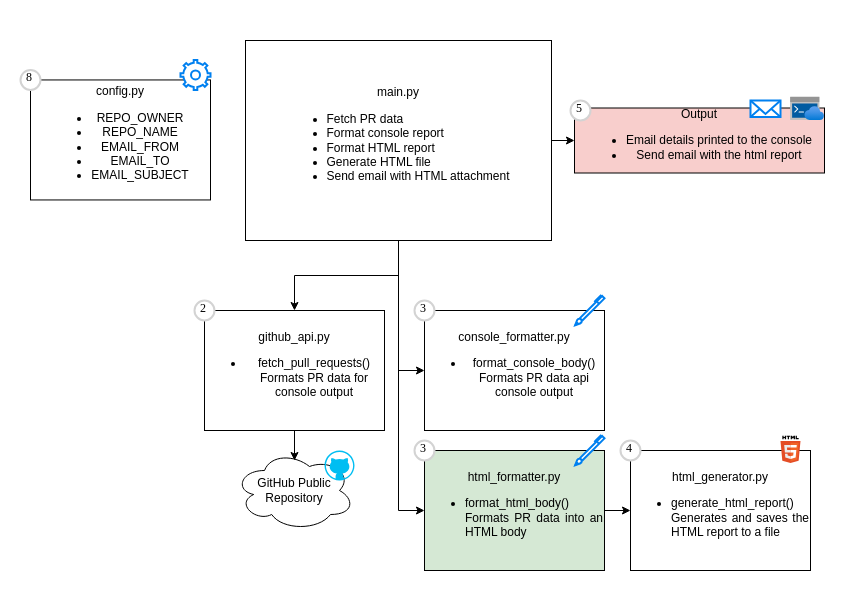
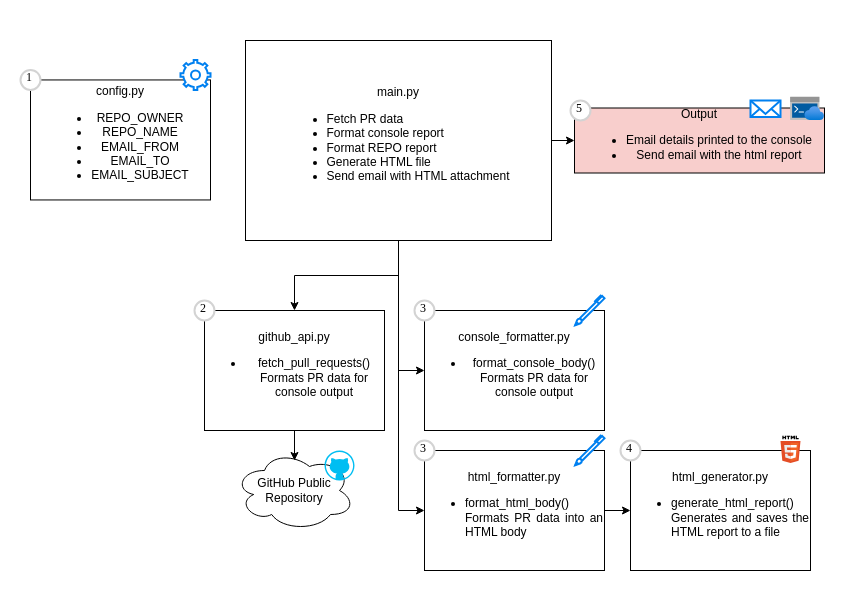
node "8": label "8" -> "1"
node "main.py Fetch PR data Format console report Format HTML report Generate HTML file Send email with HTML attachment": label "main.py Fetch PR data Format console report Format HTML report Generate HTML file Send email with HTML attachment" -> "main.py Fetch PR data Format console report Format REPO report Generate HTML file Send email with HTML attachment"
node "console_formatter.py format_console_body() Formats PR data api console output": label "console_formatter.py format_console_body() Formats PR data api console output" -> "console_formatter.py format_console_body() Formats PR data for console output"
node "html_formatter.py format_html_body() Formats PR data into an HTML body": fillcolor #d5e8d4 -> #ffffff
